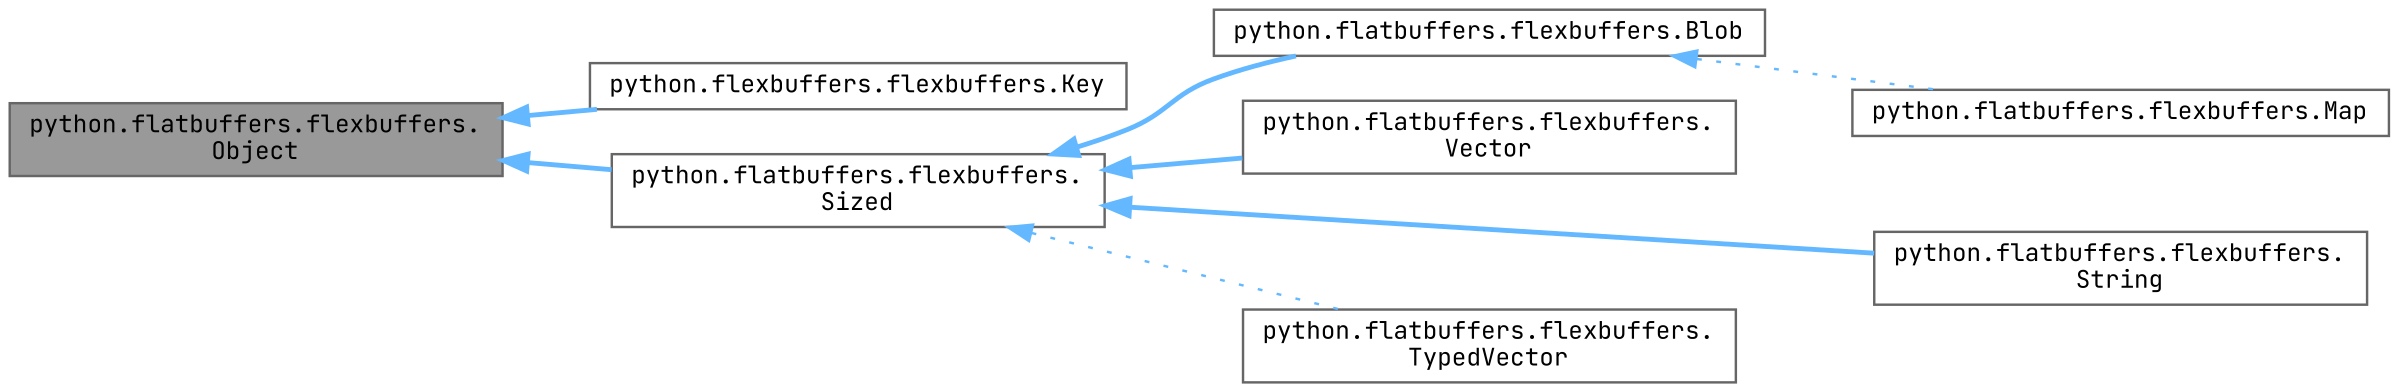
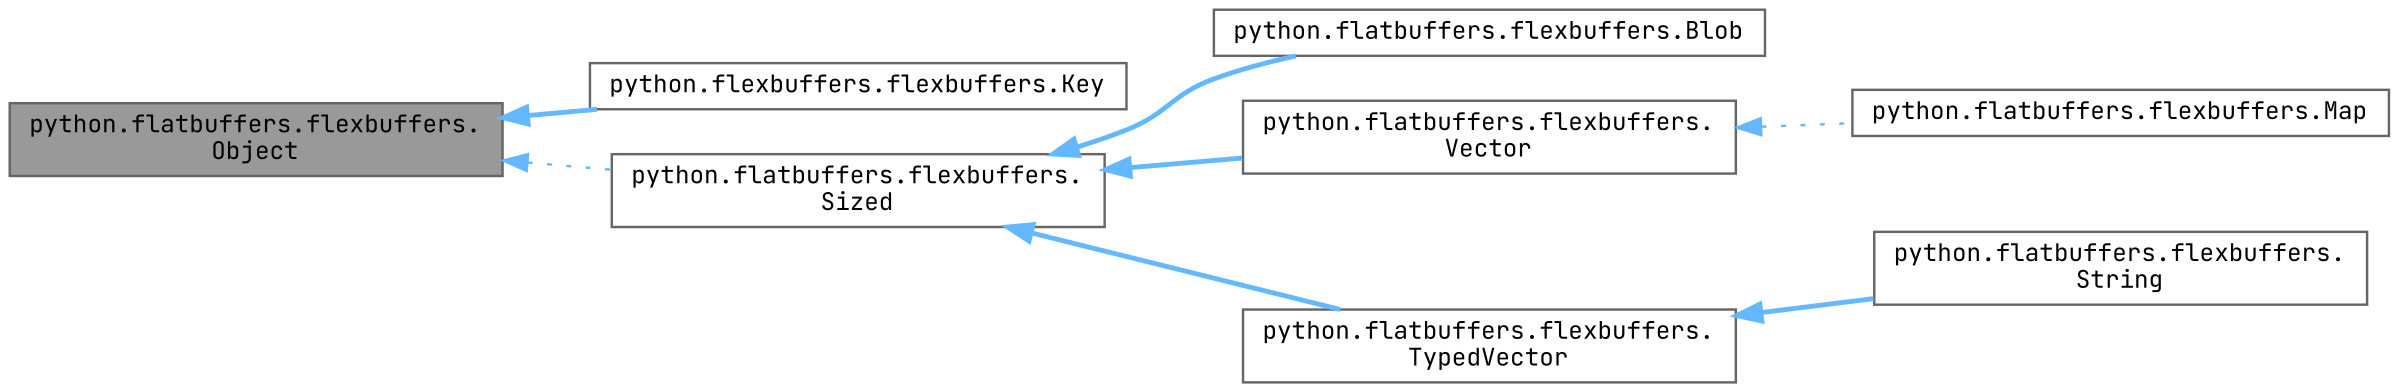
edge "python.flatbuffers.flexbuffers.Map" -> "python.flatbuffers.flexbuffers.Blob": now "python.flatbuffers.flexbuffers.Map" -> "python.flatbuffers.flexbuffers. Vector"
edge "python.flatbuffers.flexbuffers. Sized" -> "python.flatbuffers.flexbuffers. Object": style bold -> dotted
edge "python.flatbuffers.flexbuffers. String" -> "python.flatbuffers.flexbuffers. Sized": now "python.flatbuffers.flexbuffers. String" -> "python.flatbuffers.flexbuffers. TypedVector"
edge "python.flatbuffers.flexbuffers. TypedVector" -> "python.flatbuffers.flexbuffers. Sized": style dotted -> bold
